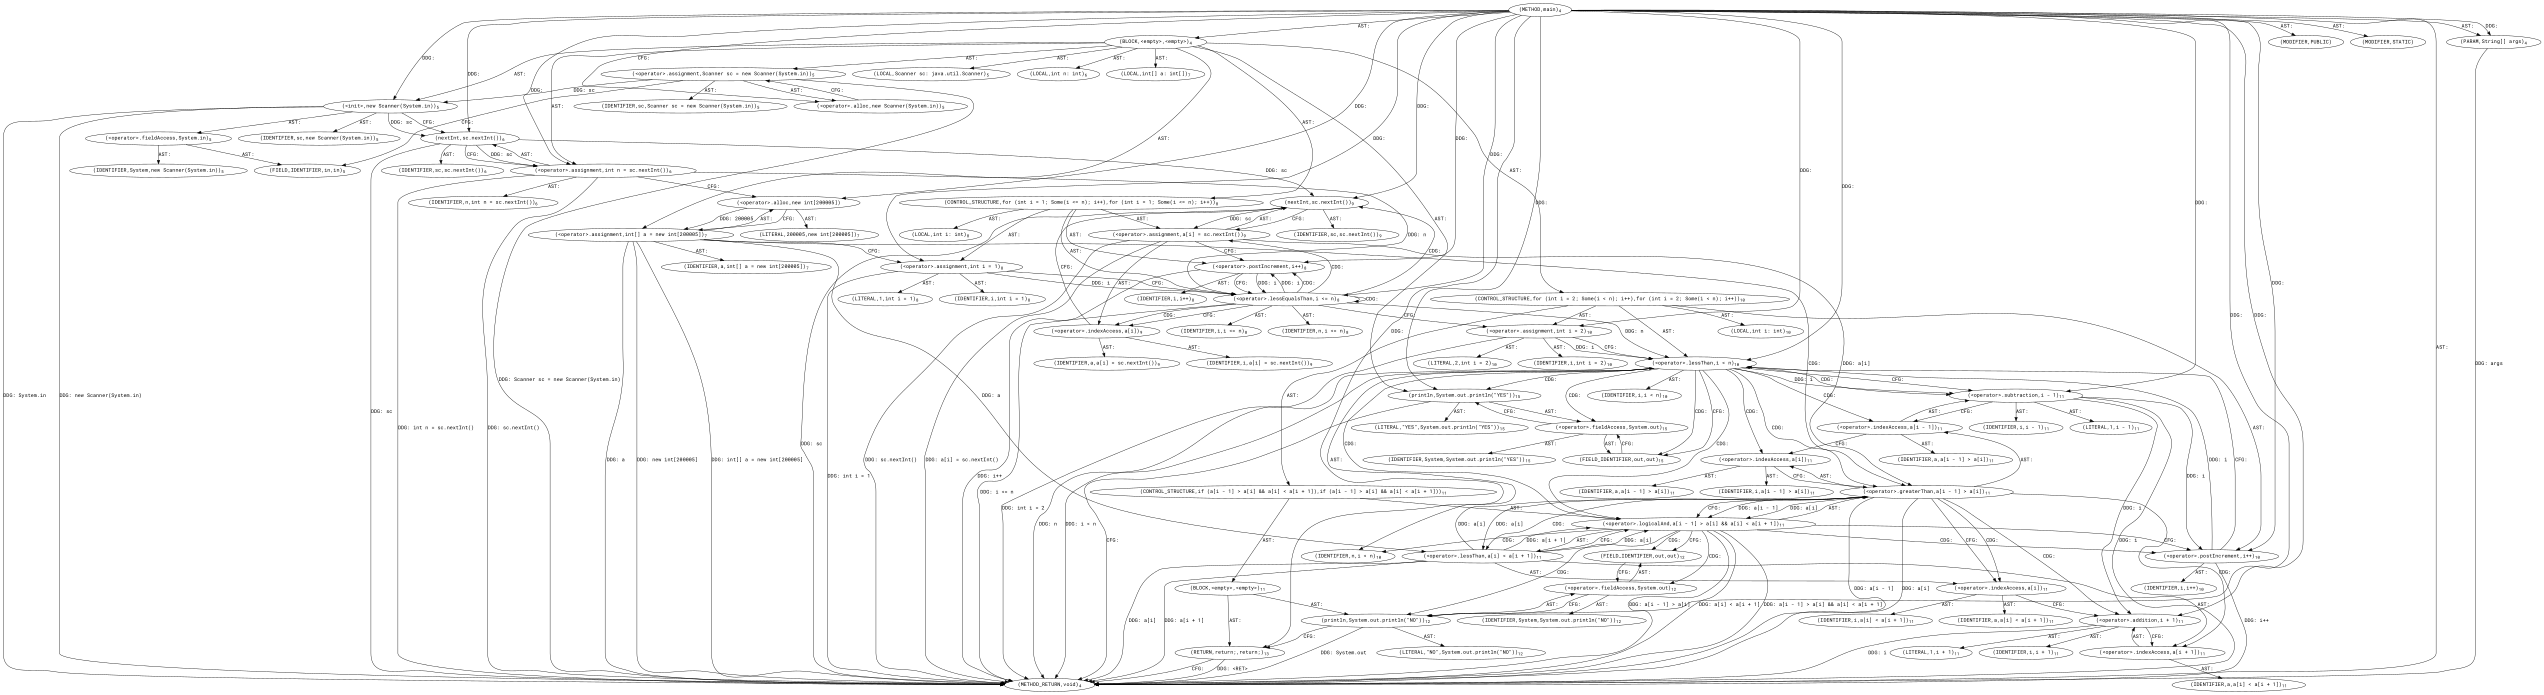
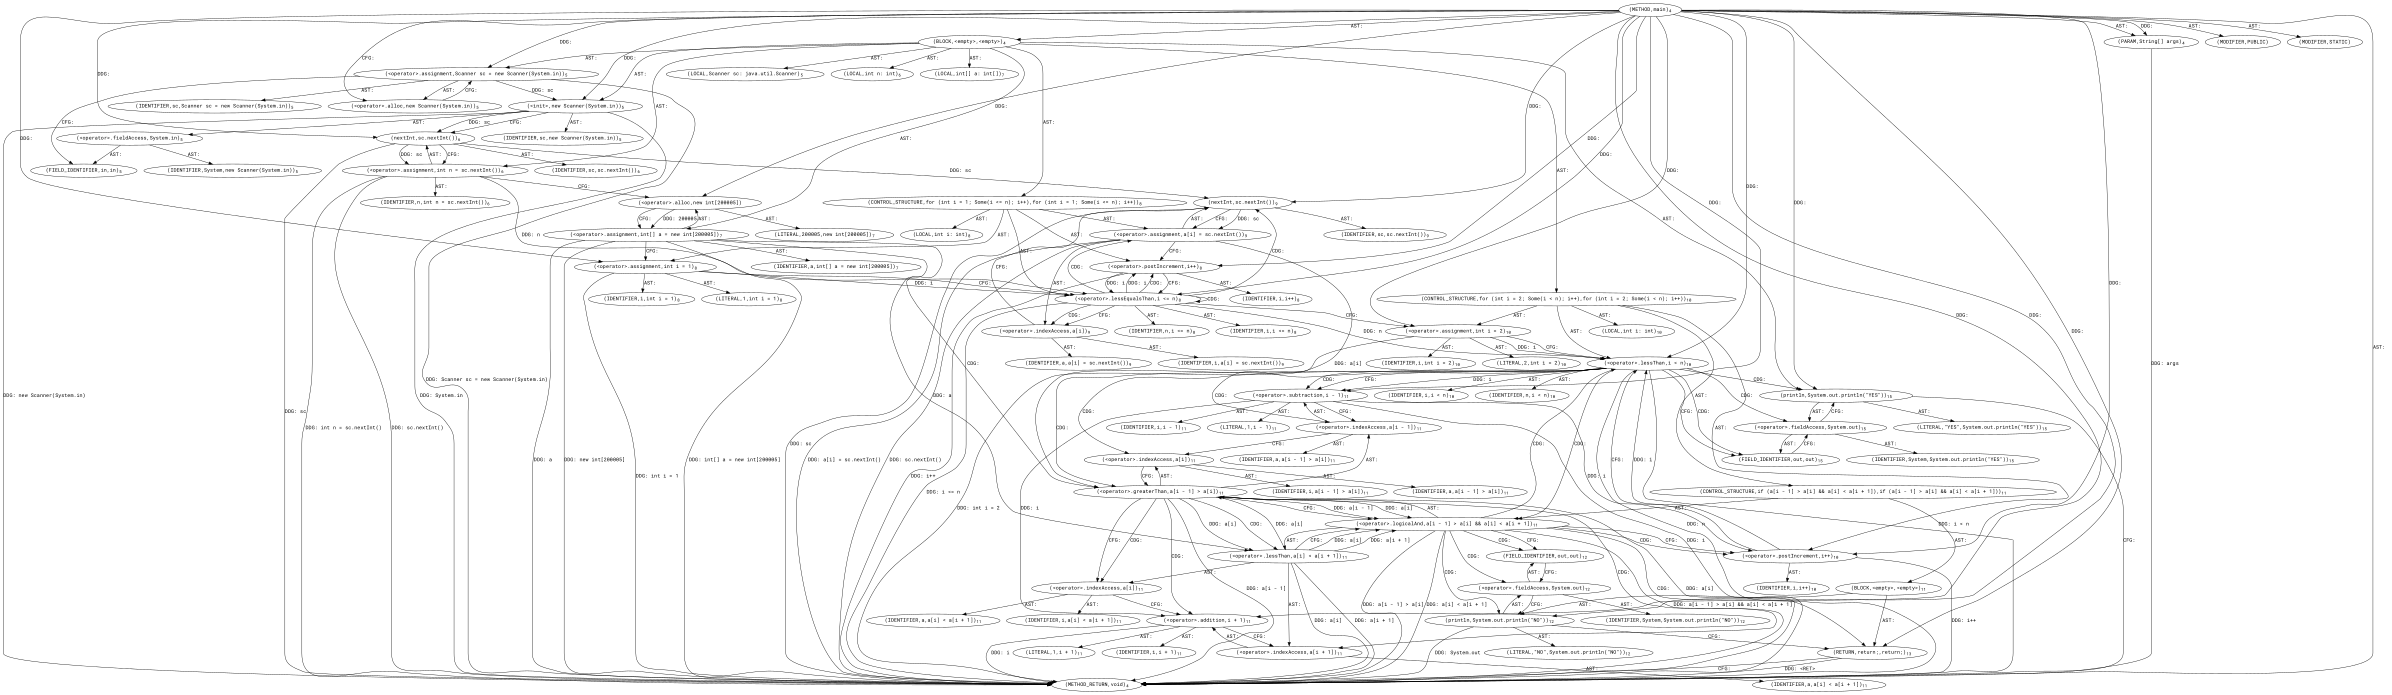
edge "(METHOD,main)" -> "(<operator>.assignment,int n = sc.nextInt())": now "(METHOD,main)" -> "(<operator>.assignment,Scanner sc = new Scanner(System.in))"
edge "(<operator>.logicalAnd,a[i - 1] > a[i] && a[i] < a[i + 1])" -> "(IDENTIFIER,n,i < n)": now "(<operator>.logicalAnd,a[i - 1] > a[i] && a[i] < a[i + 1])" -> "(RETURN,return;,return;)"
